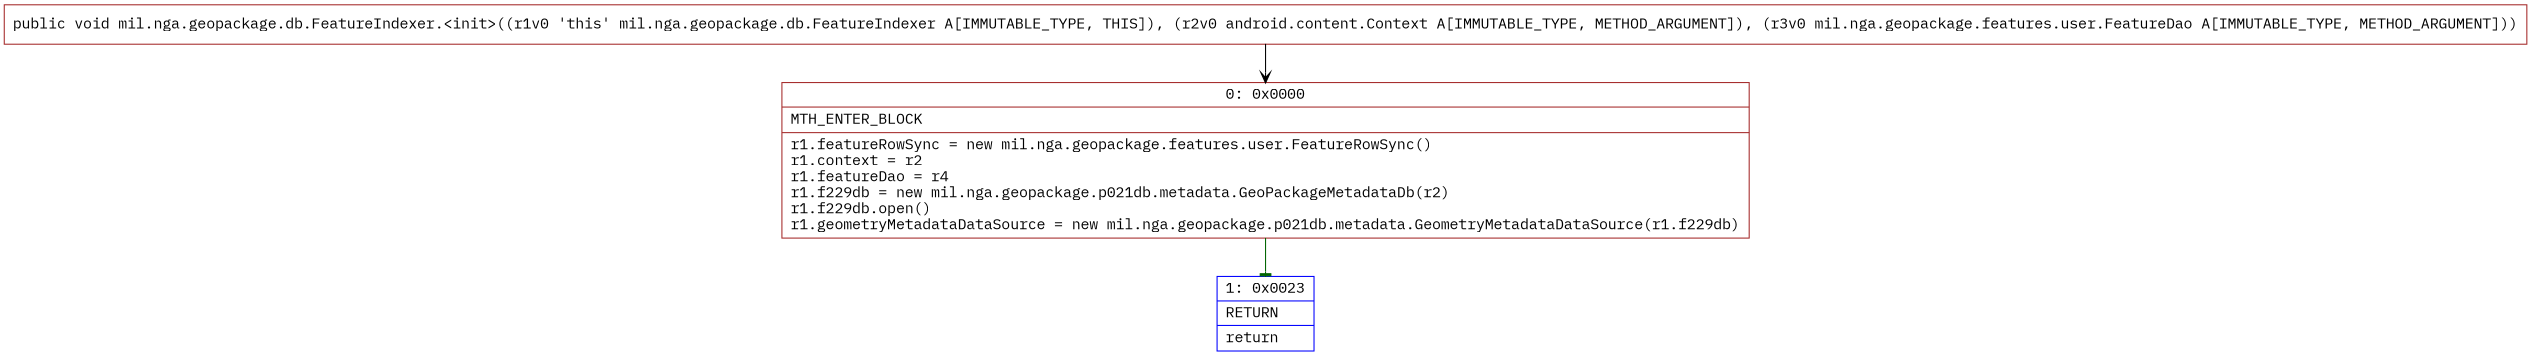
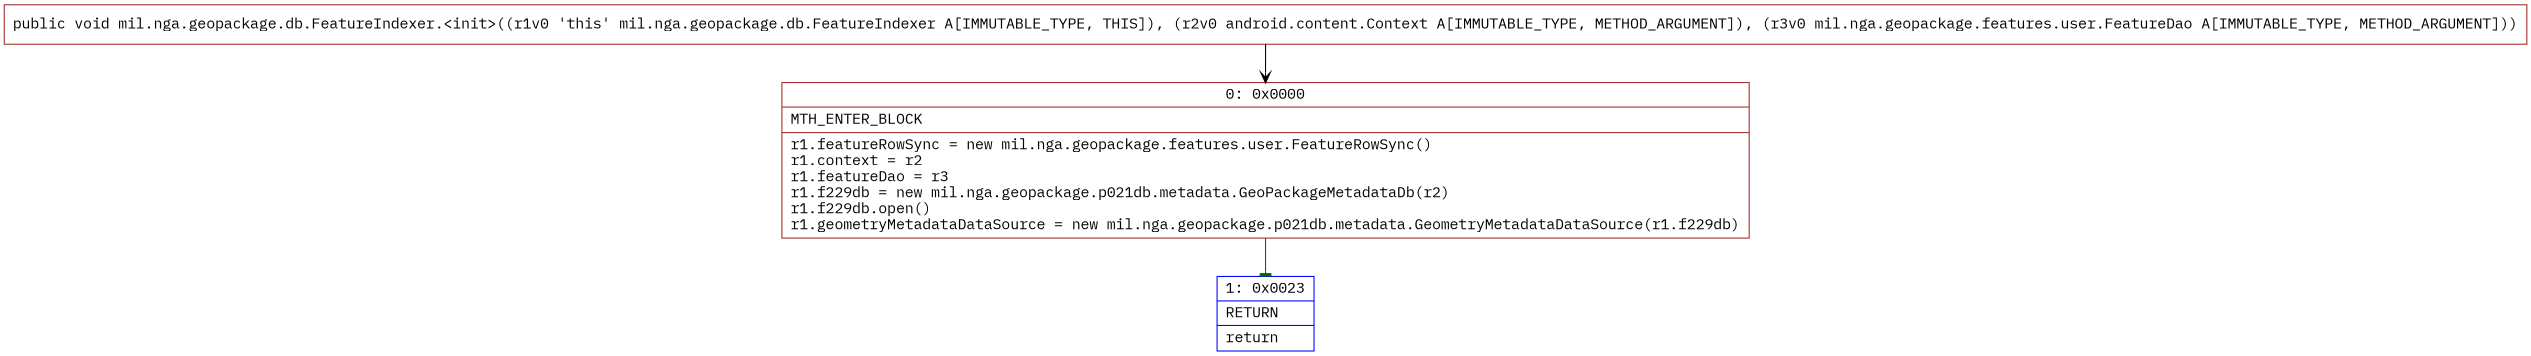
node "0: 0x0000": text "r1.featureDao = r4" -> "r1.featureDao = r3"
